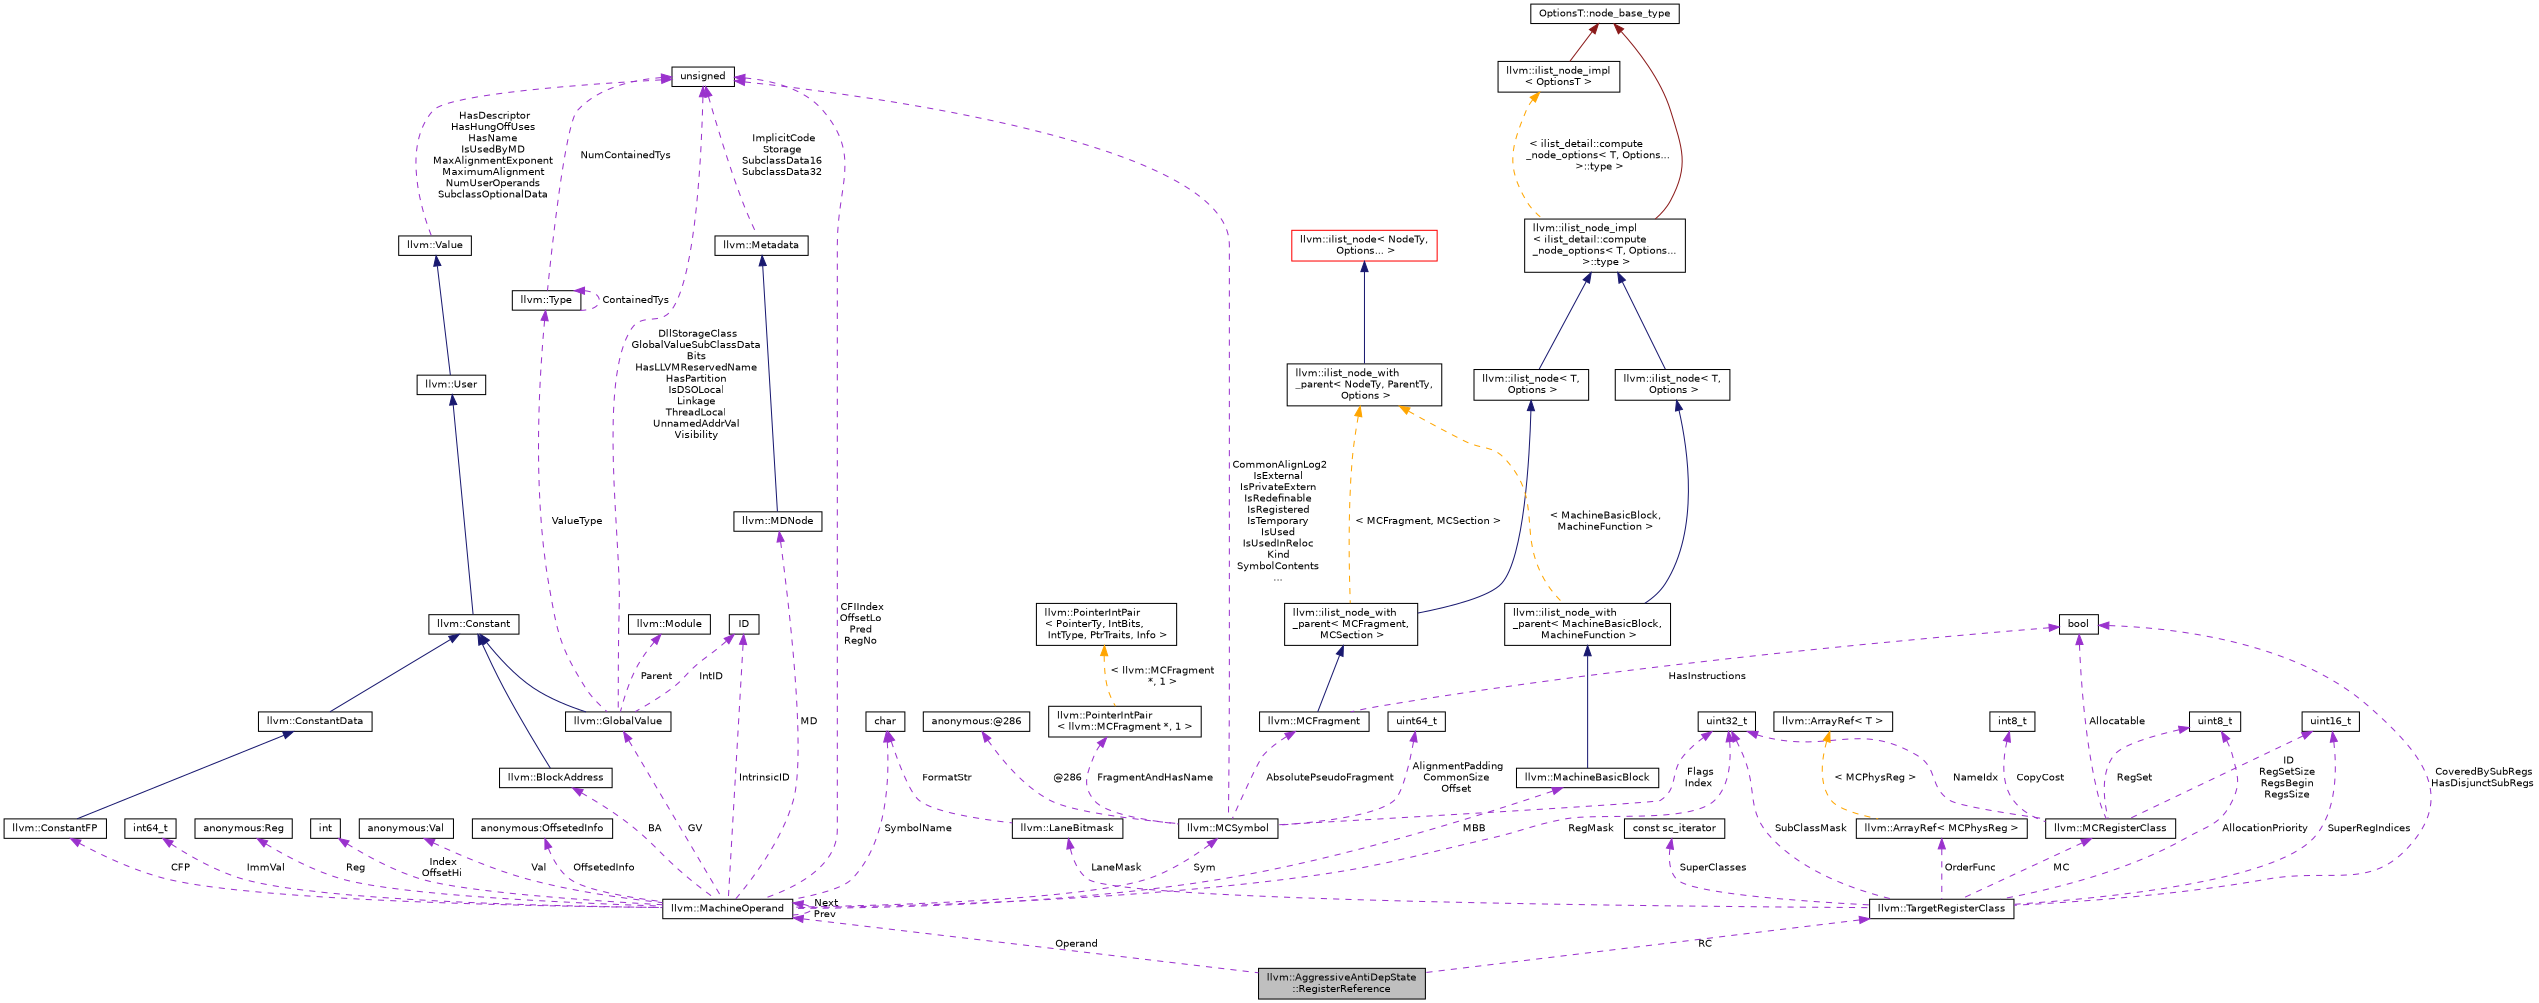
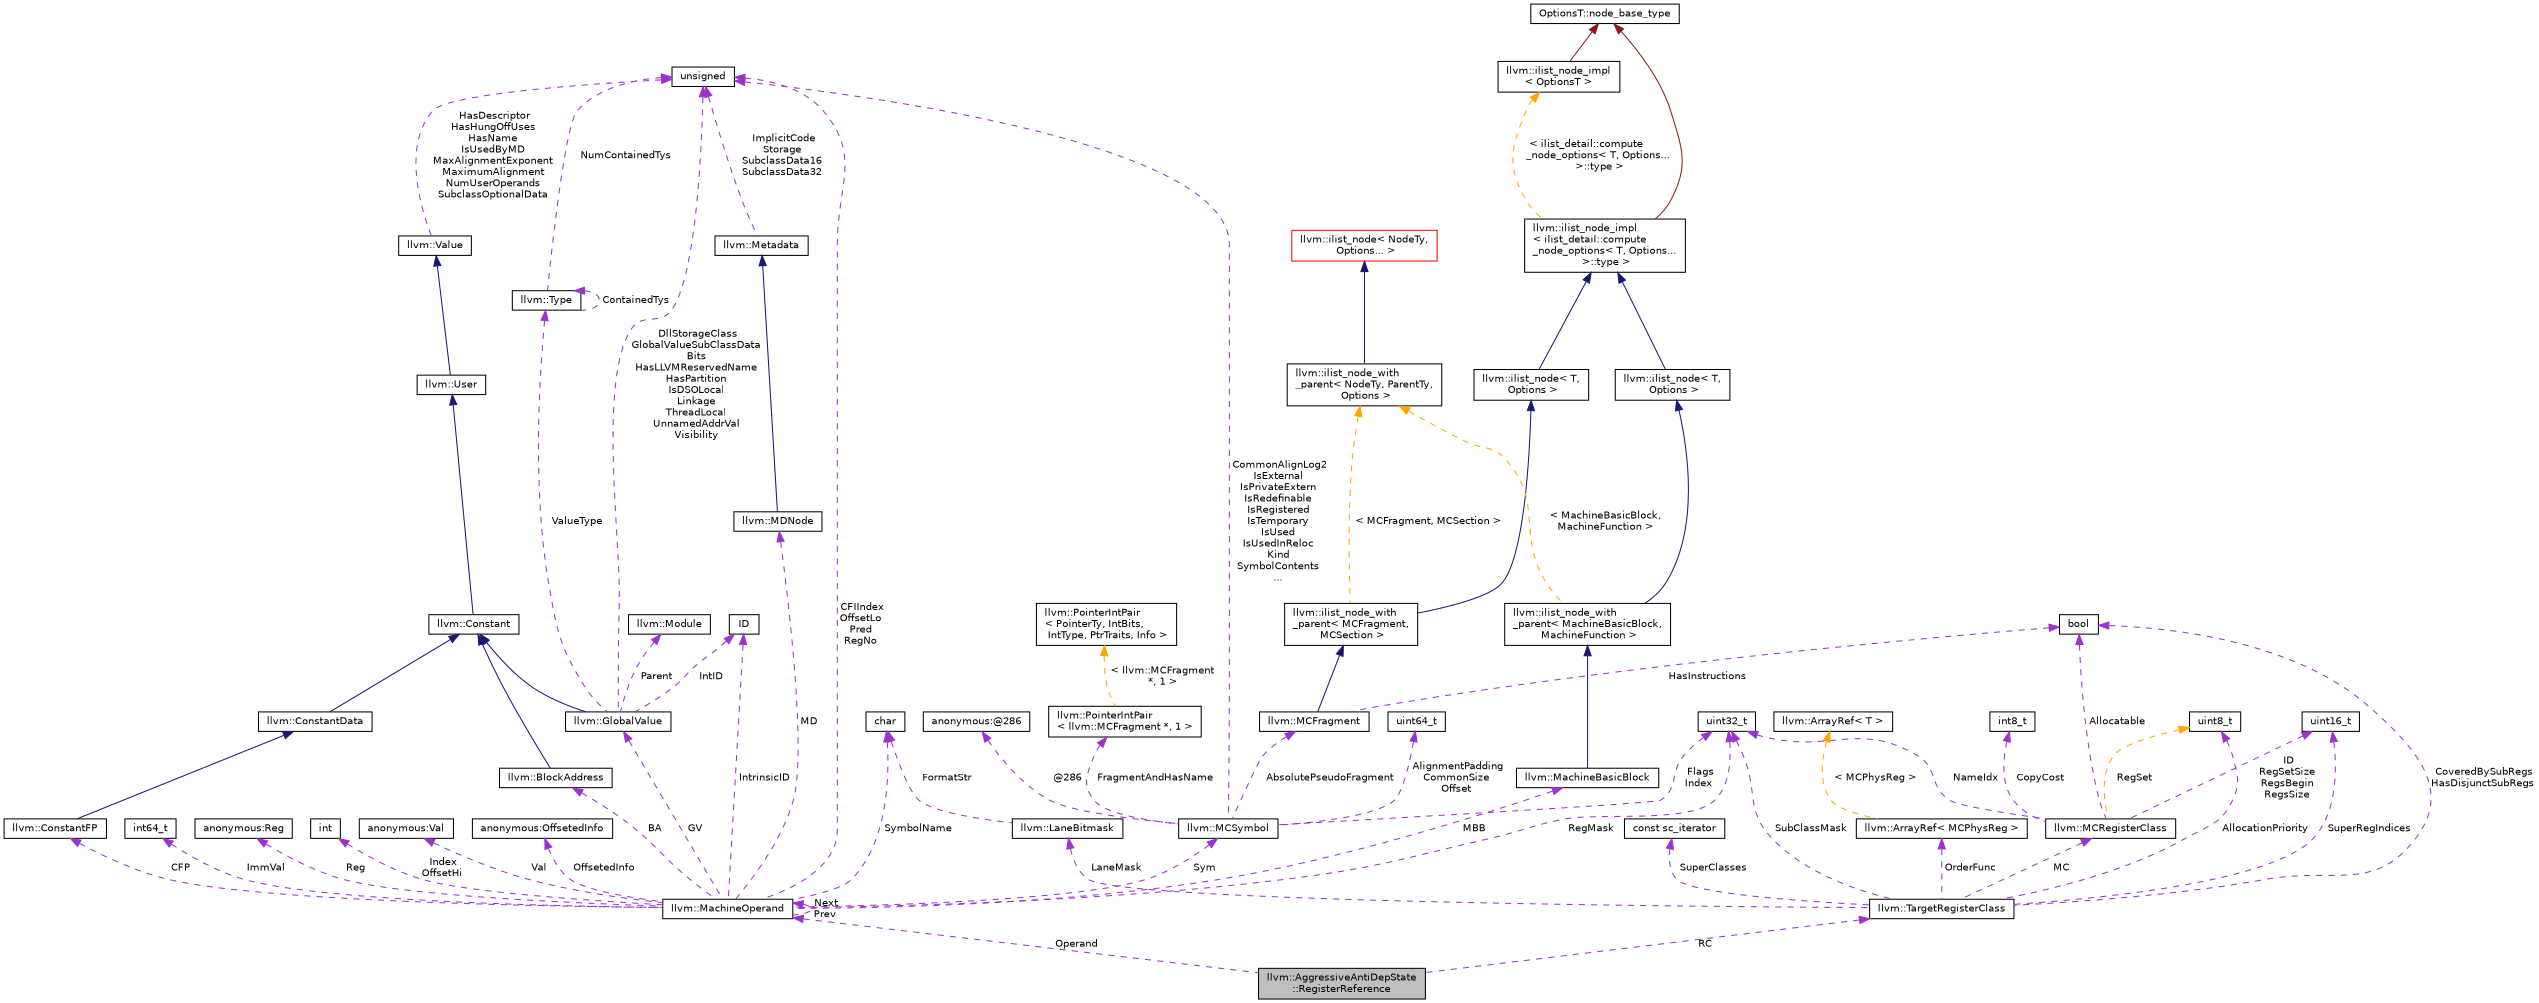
edge "llvm::MCRegisterClass" -> "uint8_t": color darkorchid3 -> orange
